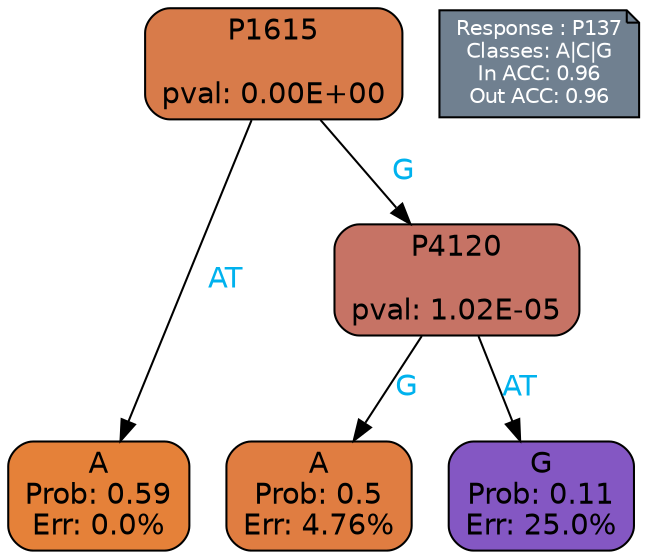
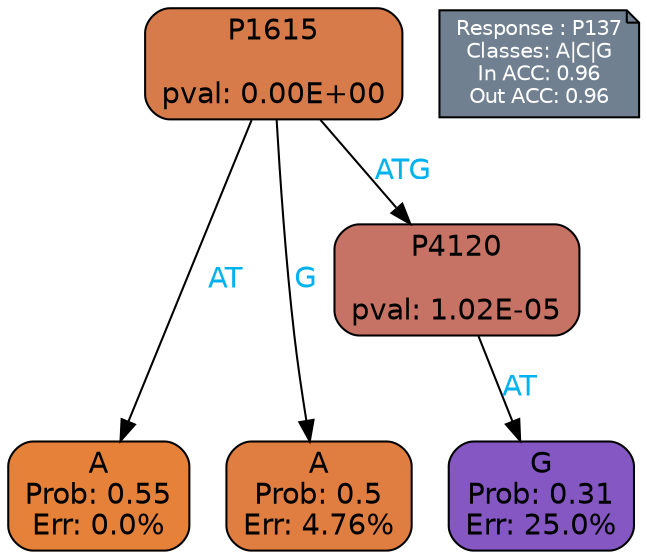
edge "P1615 pval: 0.00E+00" -> "P4120 pval: 1.02E-05": label "G" -> "ATG"
edge "P4120 pval: 1.02E-05" -> "A Prob: 0.5 Err: 4.76%": now "P1615 pval: 0.00E+00" -> "A Prob: 0.5 Err: 4.76%"
node "A Prob: 0.59 Err: 0.0%": label "A Prob: 0.59 Err: 0.0%" -> "A Prob: 0.55 Err: 0.0%"
node "G Prob: 0.11 Err: 25.0%": label "G Prob: 0.11 Err: 25.0%" -> "G Prob: 0.31 Err: 25.0%"
